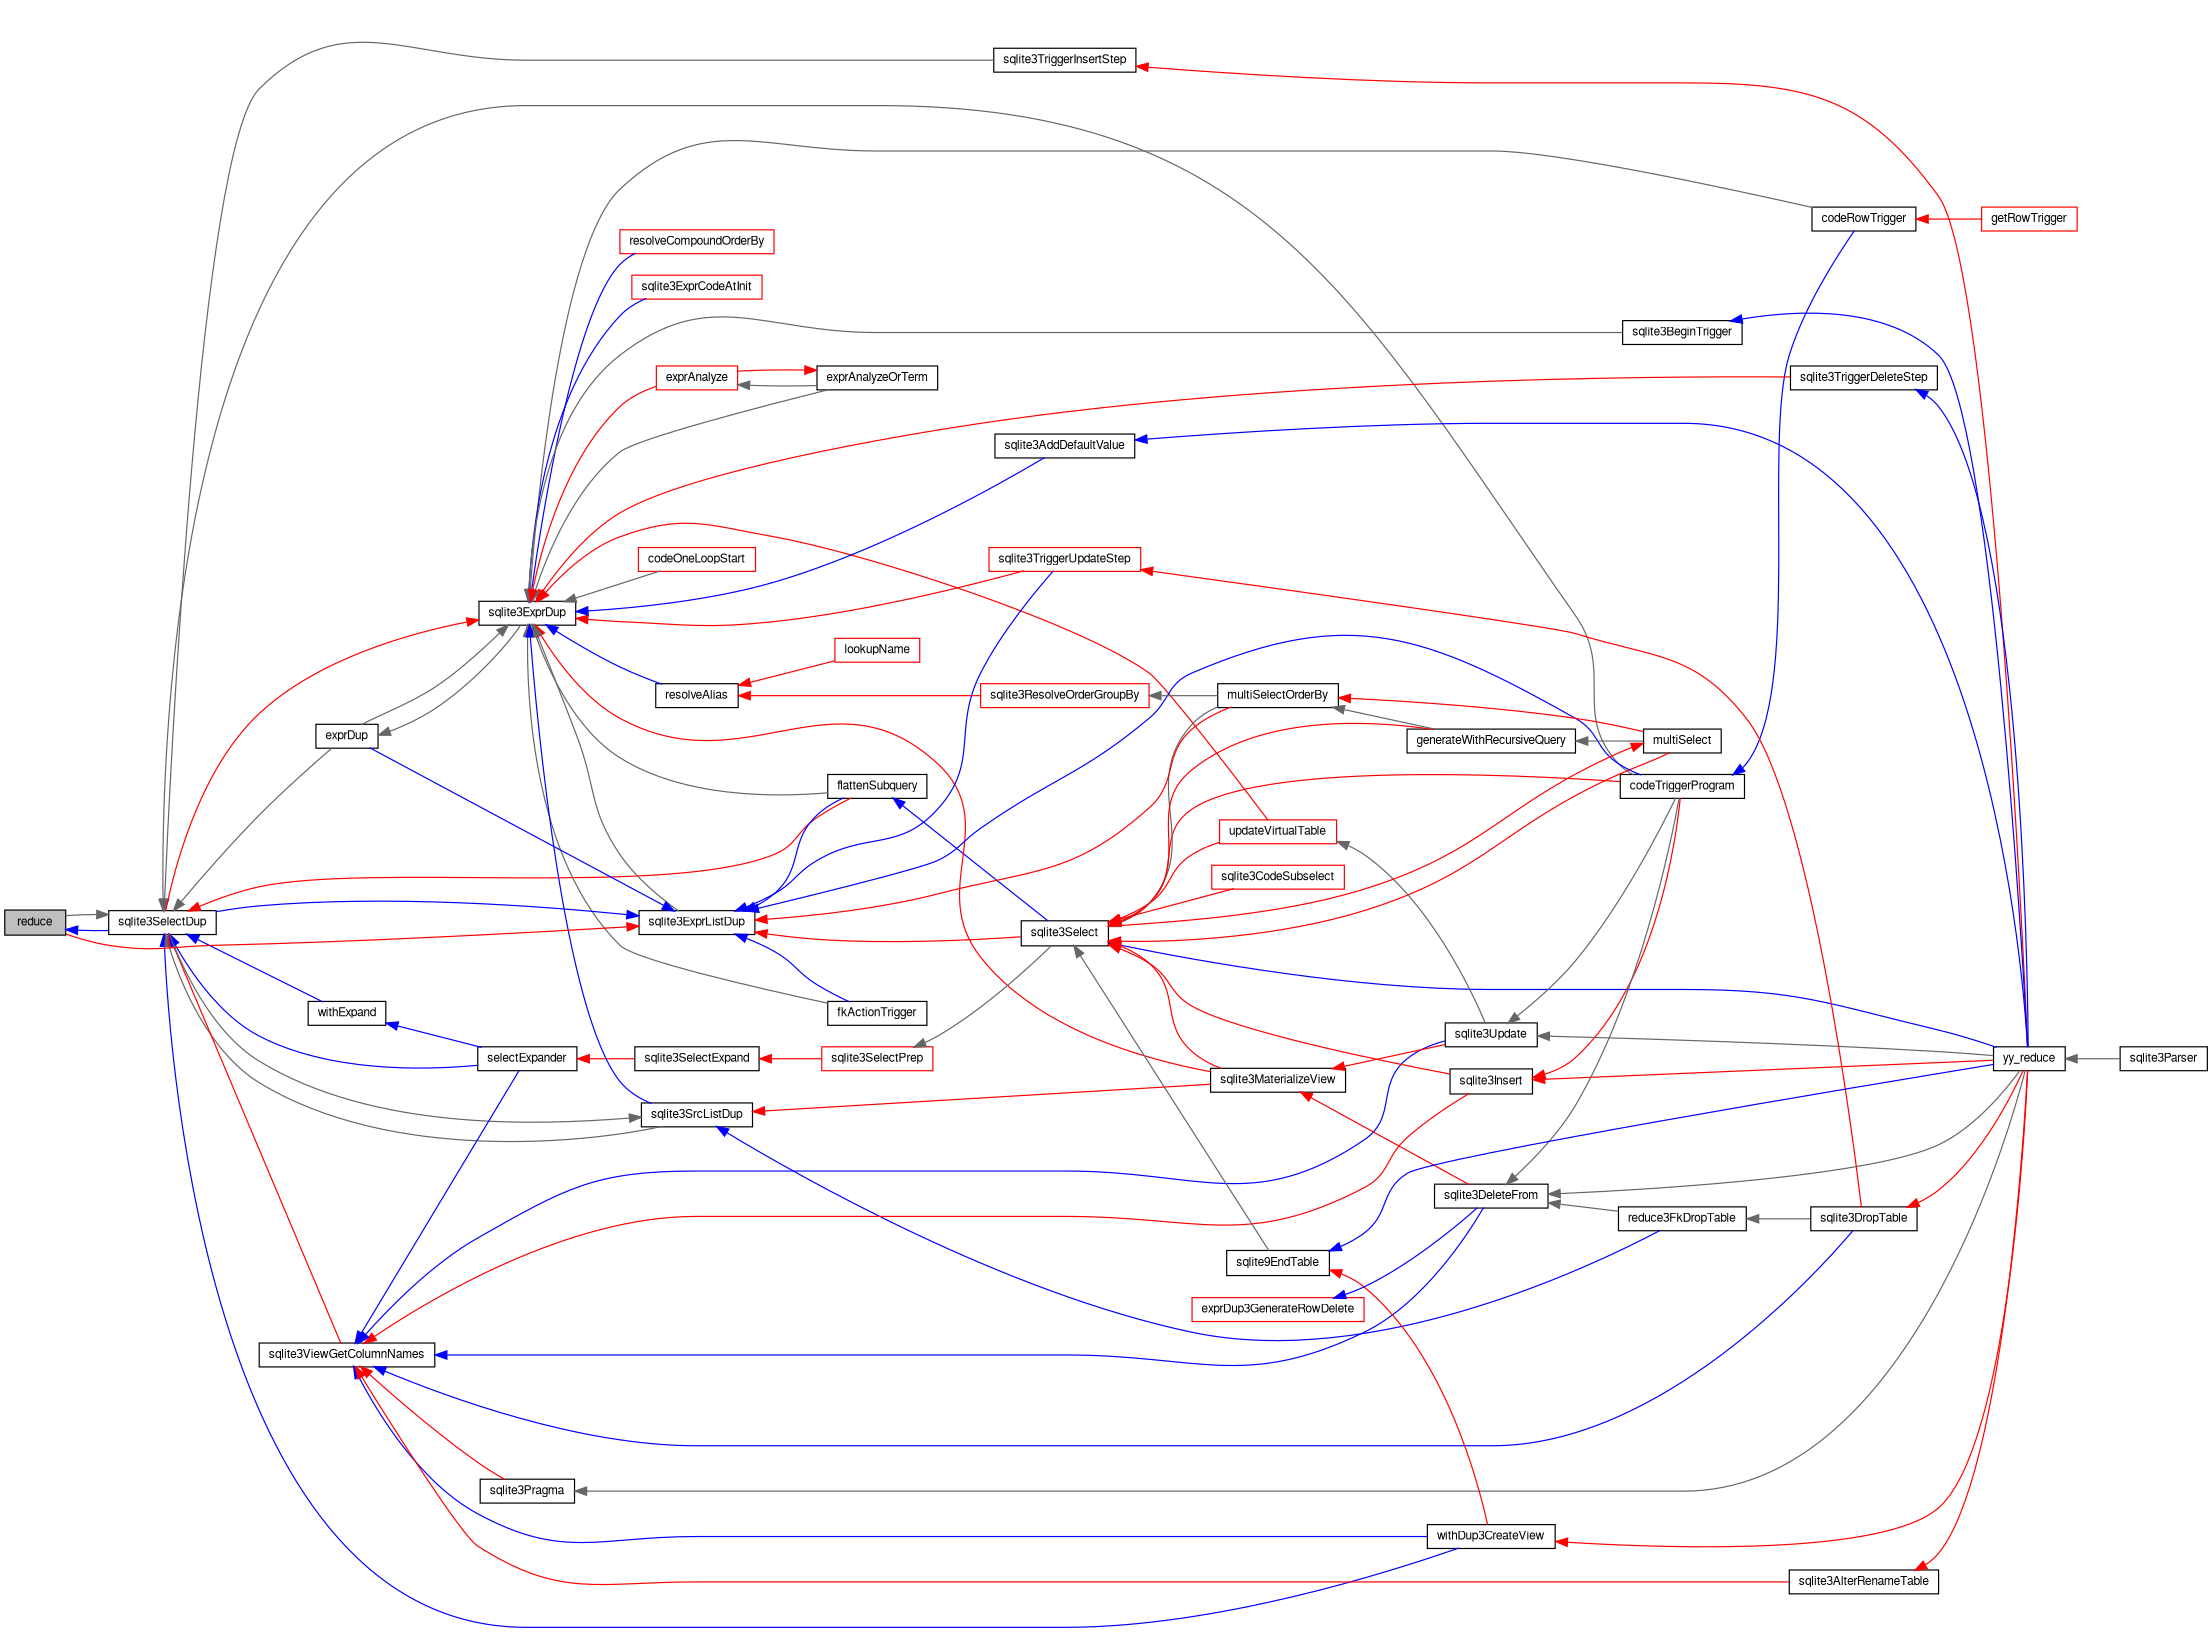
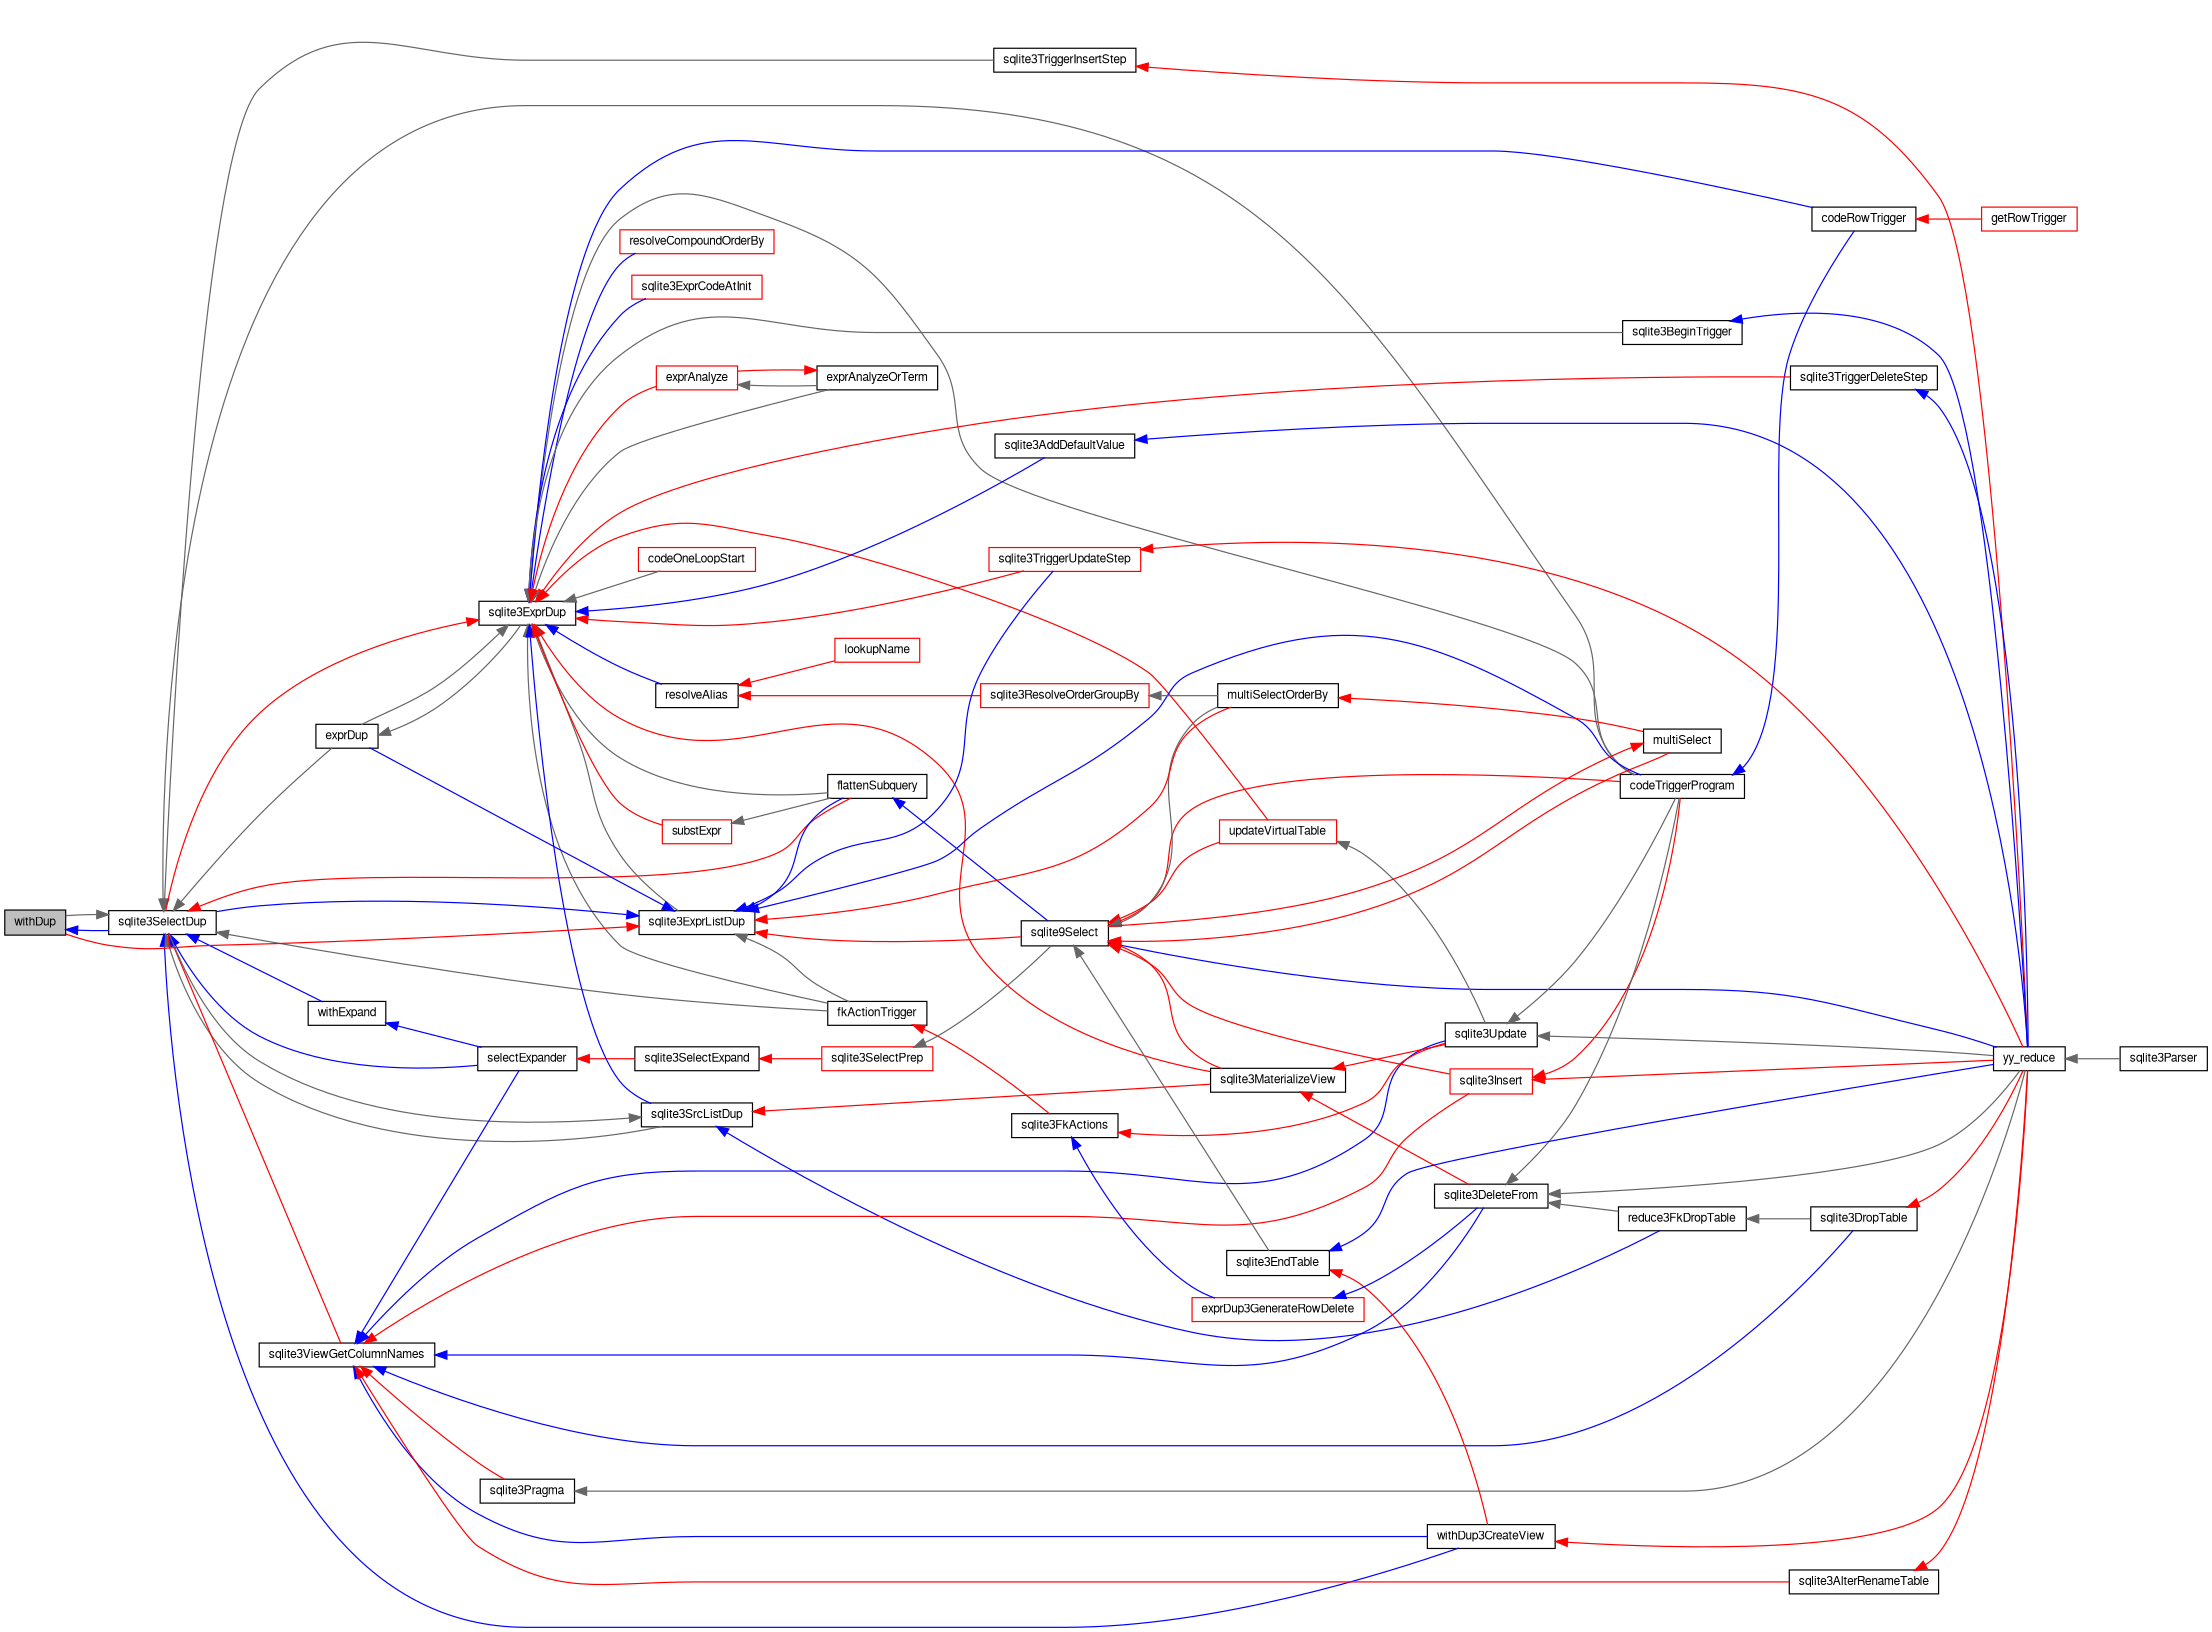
edge "codeRowTrigger" -> "sqlite3ExprDup": color gray40 -> blue
edge "codeTriggerProgram" -> "sqlite3ExprDup": added
edge "sqlite3DropTable" -> "sqlite3TriggerUpdateStep": now "yy_reduce" -> "sqlite3TriggerUpdateStep"
node "generateWithRecursiveQuery": removed
node "substExpr": added
node "sqlite3CodeSubselect": removed
node "reduce": label "reduce" -> "withDup"
node "sqlite3Select": label "sqlite3Select" -> "sqlite9Select"
edge "fkActionTrigger" -> "sqlite3ExprListDup": color blue -> gray40
edge "fkActionTrigger" -> "sqlite3SelectDup": added
node "sqlite3Insert": color black -> red
node "sqlite3FkActions": added
node "sqlite9EndTable": label "sqlite9EndTable" -> "sqlite3EndTable"
